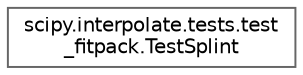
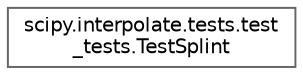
node "scipy.interpolate.tests.test _fitpack.TestSplint": label "scipy.interpolate.tests.test _fitpack.TestSplint" -> "scipy.interpolate.tests.test _tests.TestSplint"
